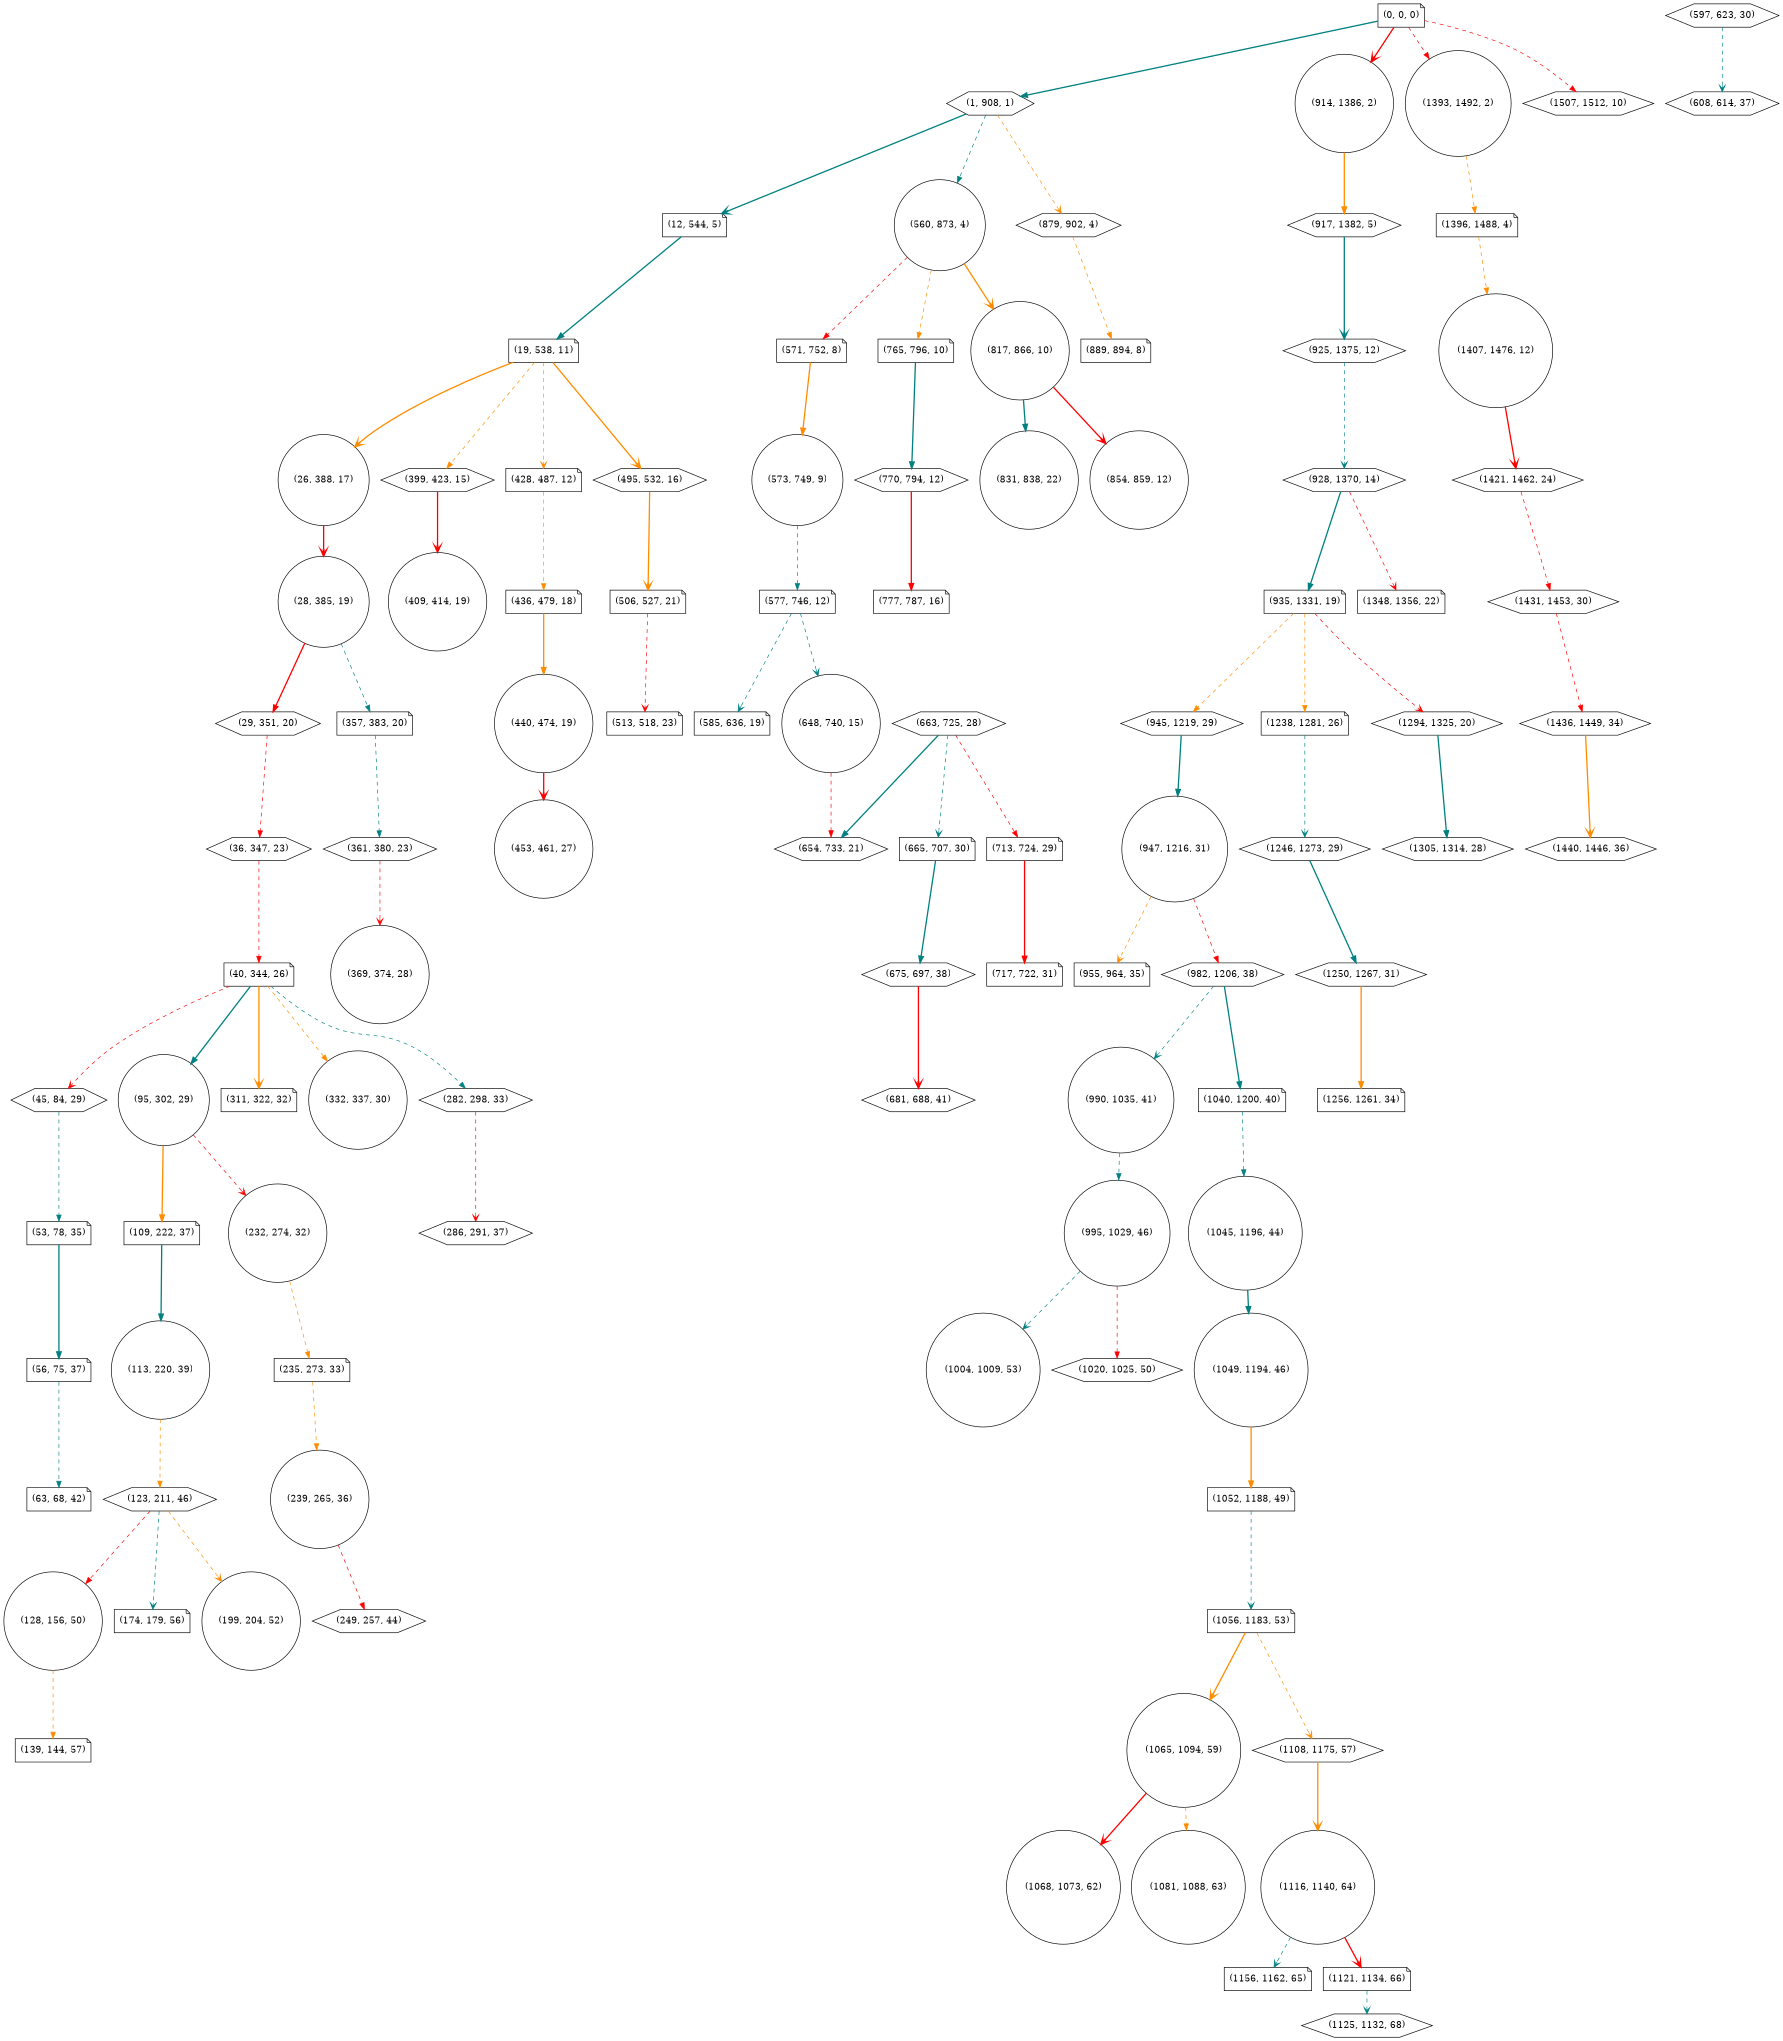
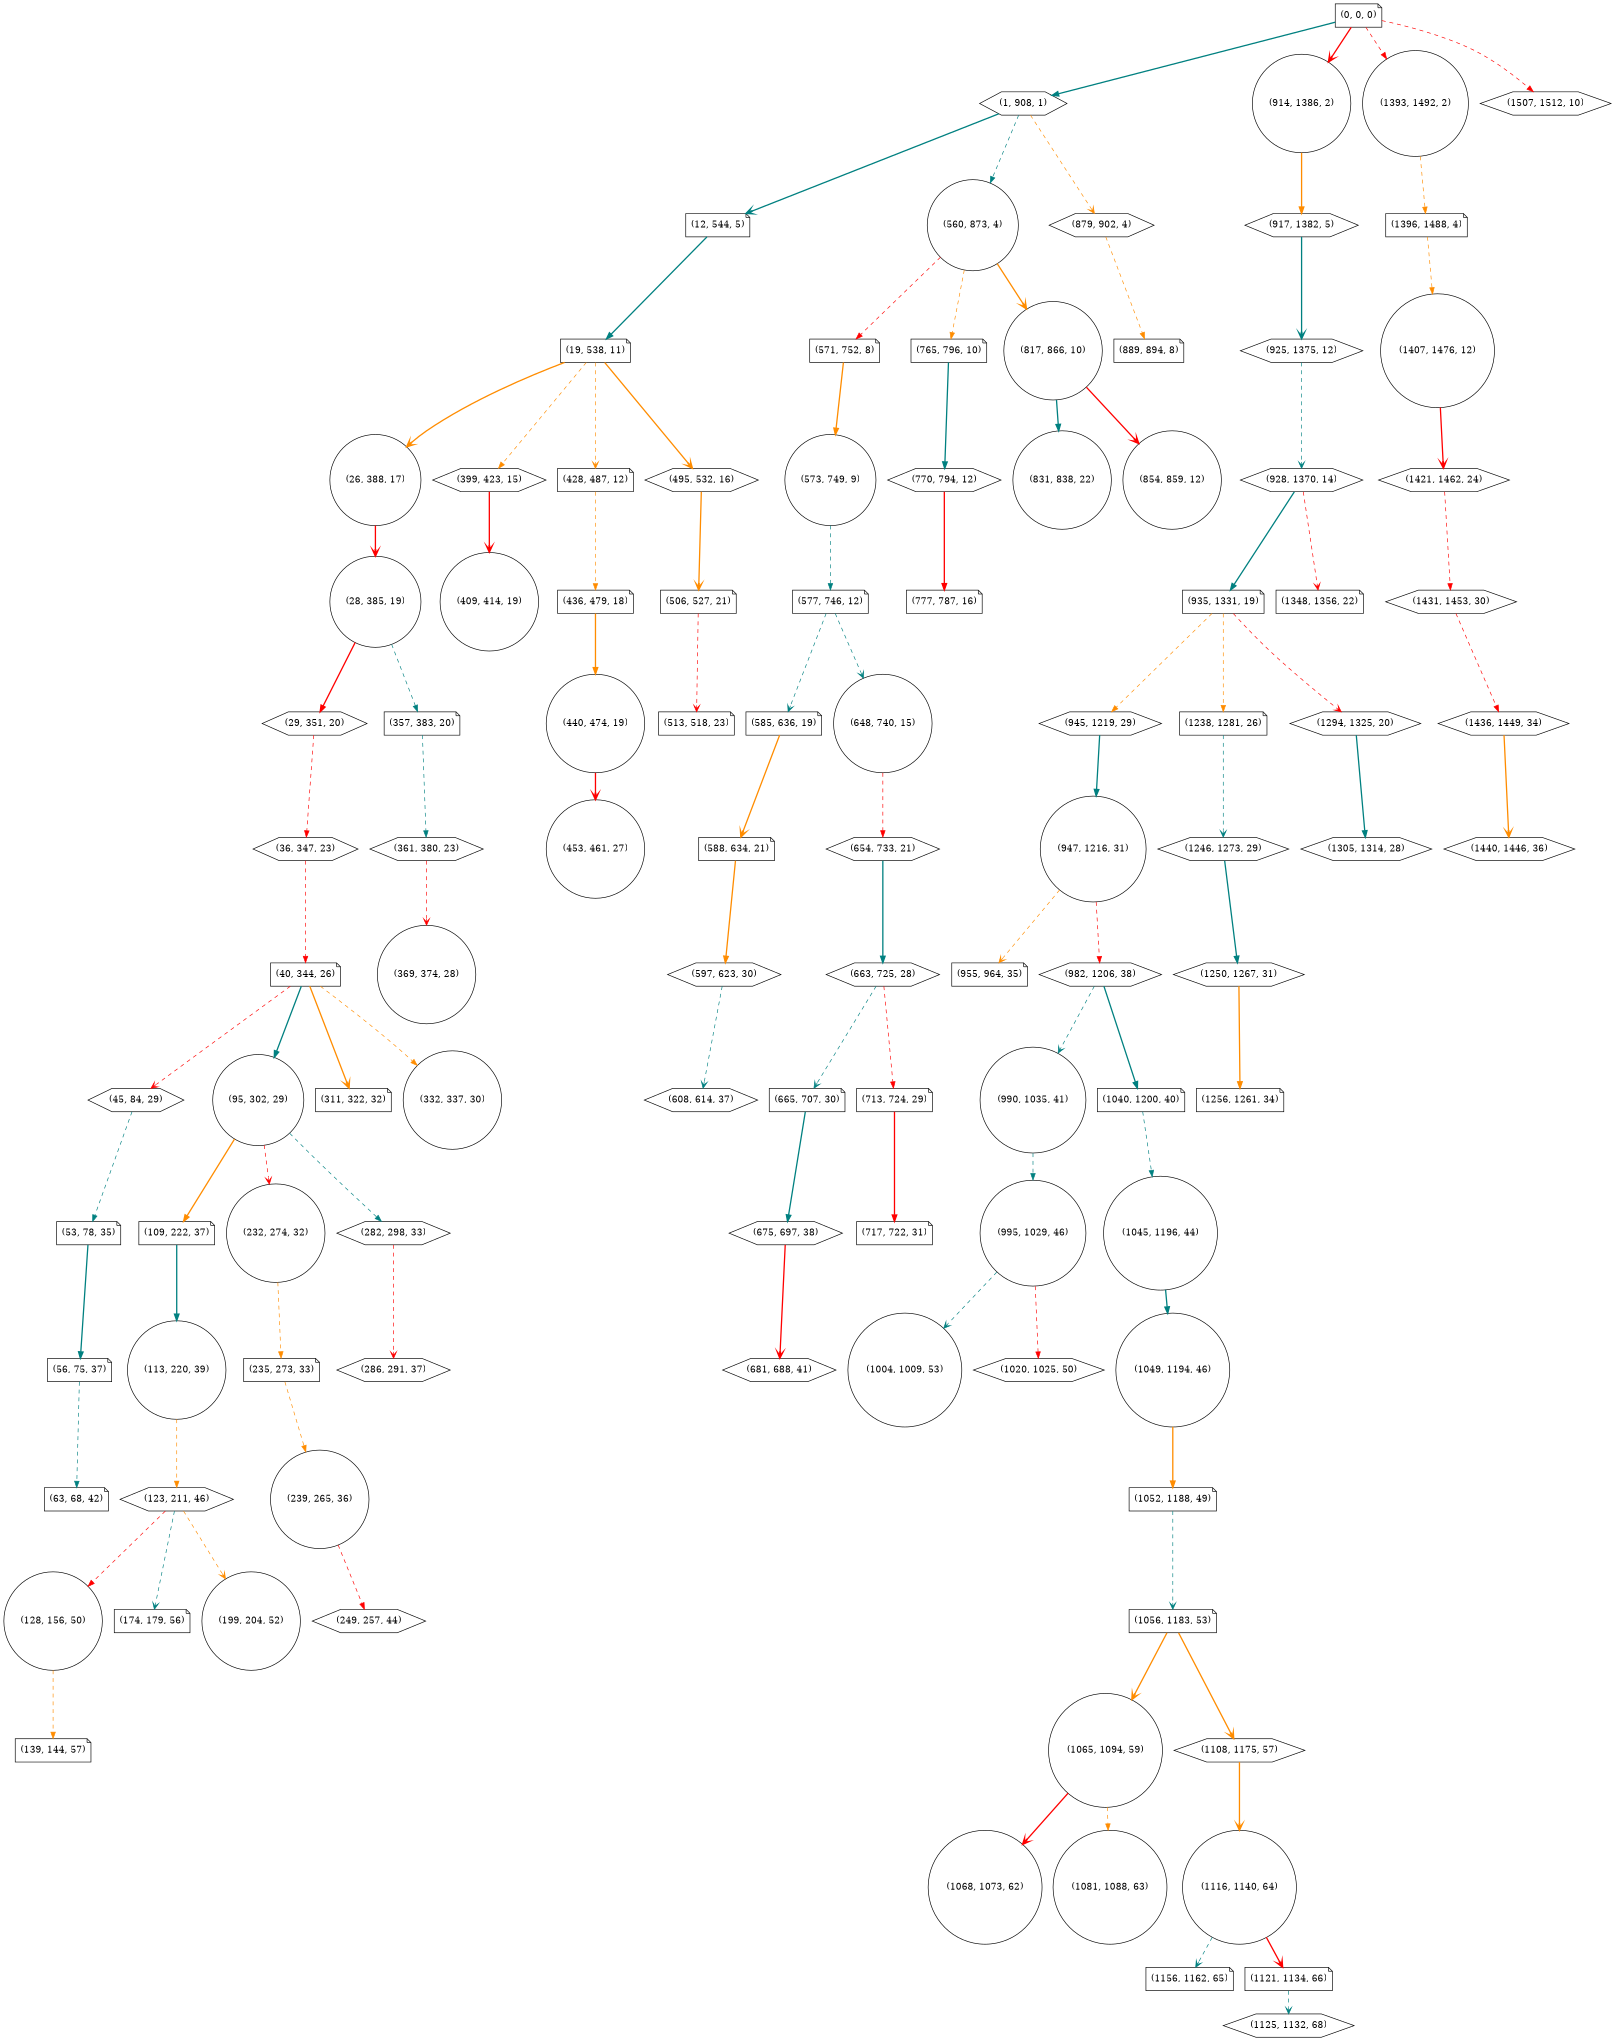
edge "(663, 725, 28)" -> "(654, 733, 21)": reversed
node "(588, 634, 21)": added
edge "(40, 344, 26)" -> "(282, 298, 33)": now "(95, 302, 29)" -> "(282, 298, 33)"
edge "(1056, 1183, 53)" -> "(1108, 1175, 57)": style dashed -> bold
